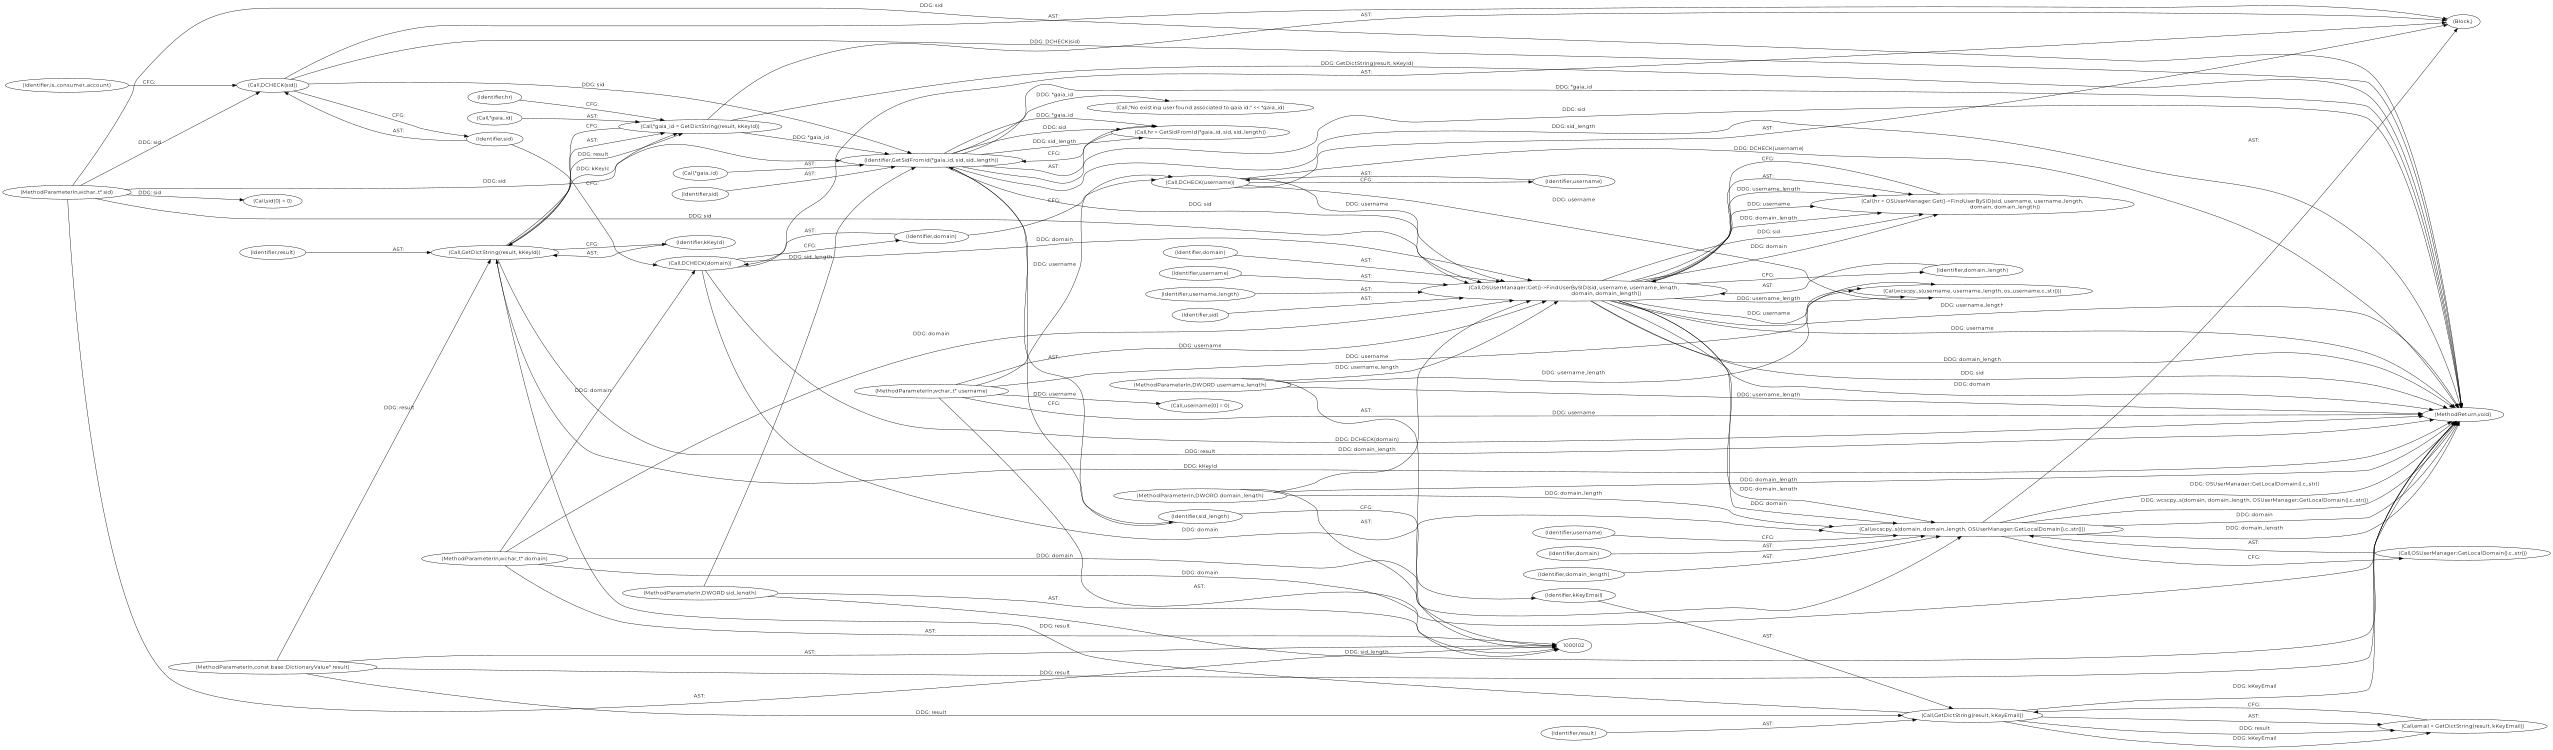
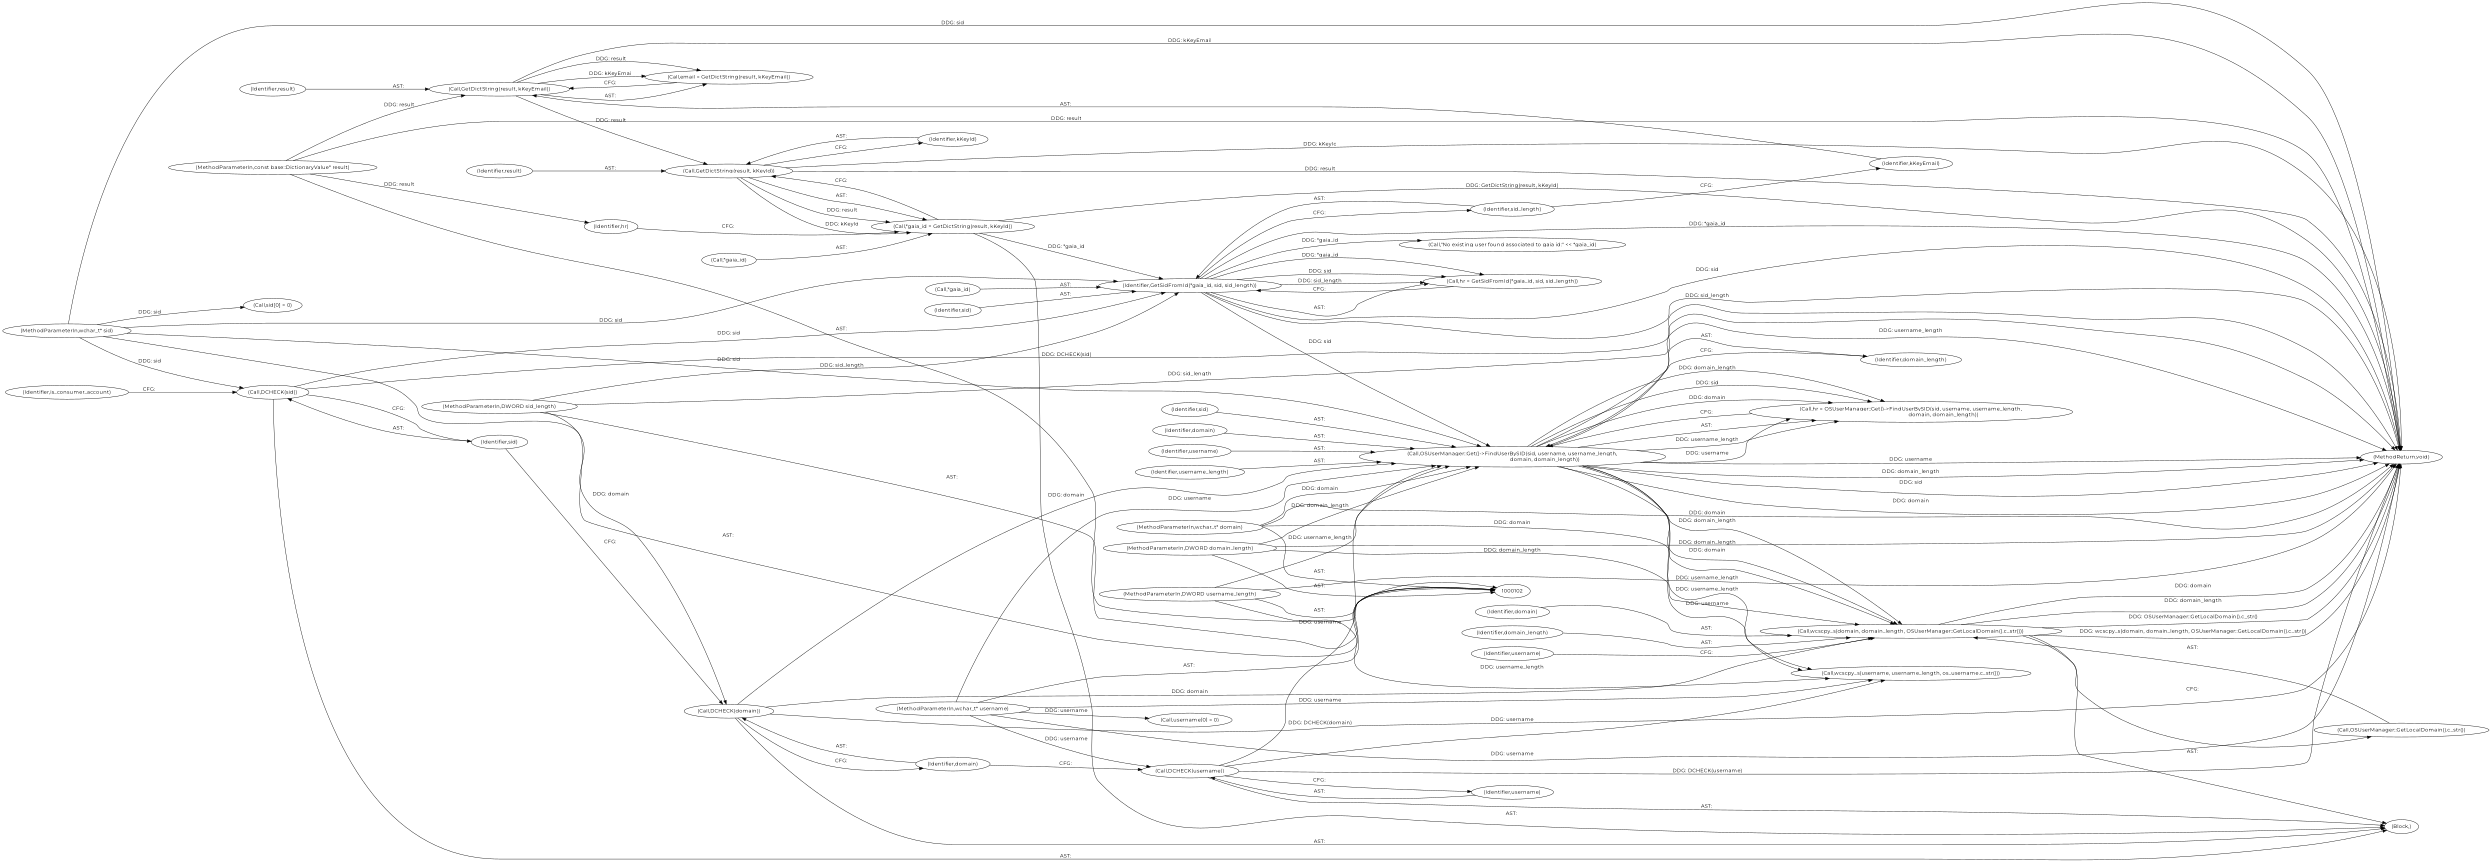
edge "(MethodParameterIn,wchar_t* domain)" -> "(Call,DCHECK(domain))": now "(MethodParameterIn,DWORD sid_length)" -> "(Call,DCHECK(domain))"
edge "(MethodParameterIn,const base::DictionaryValue* result)" -> "(Call,GetDictString(result, kKeyId))": now "(MethodParameterIn,const base::DictionaryValue* result)" -> "(Identifier,hr)"
